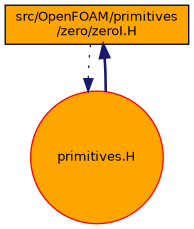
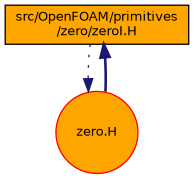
node "primitives.H": label "primitives.H" -> "zero.H"
